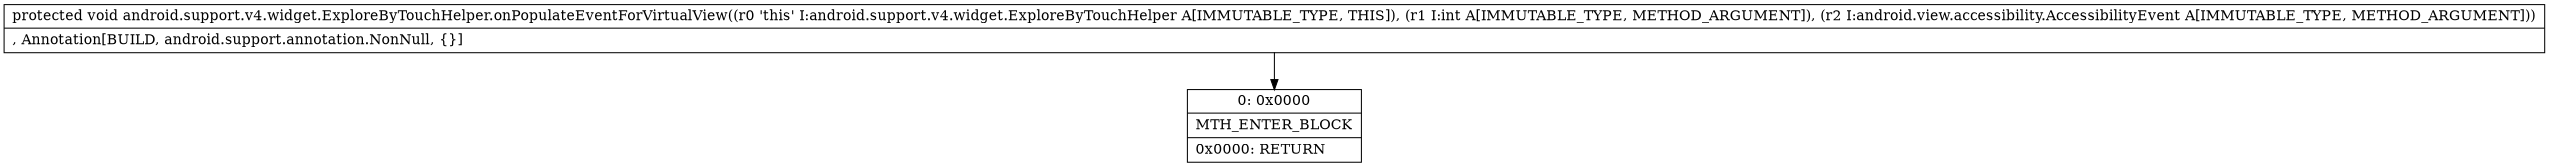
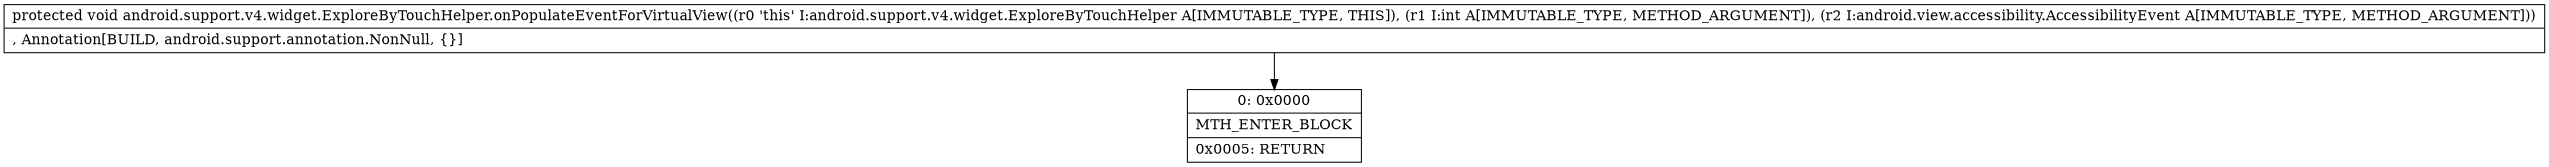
node "0: 0x0000": text "0x0000: RETURN" -> "0x0005: RETURN"
